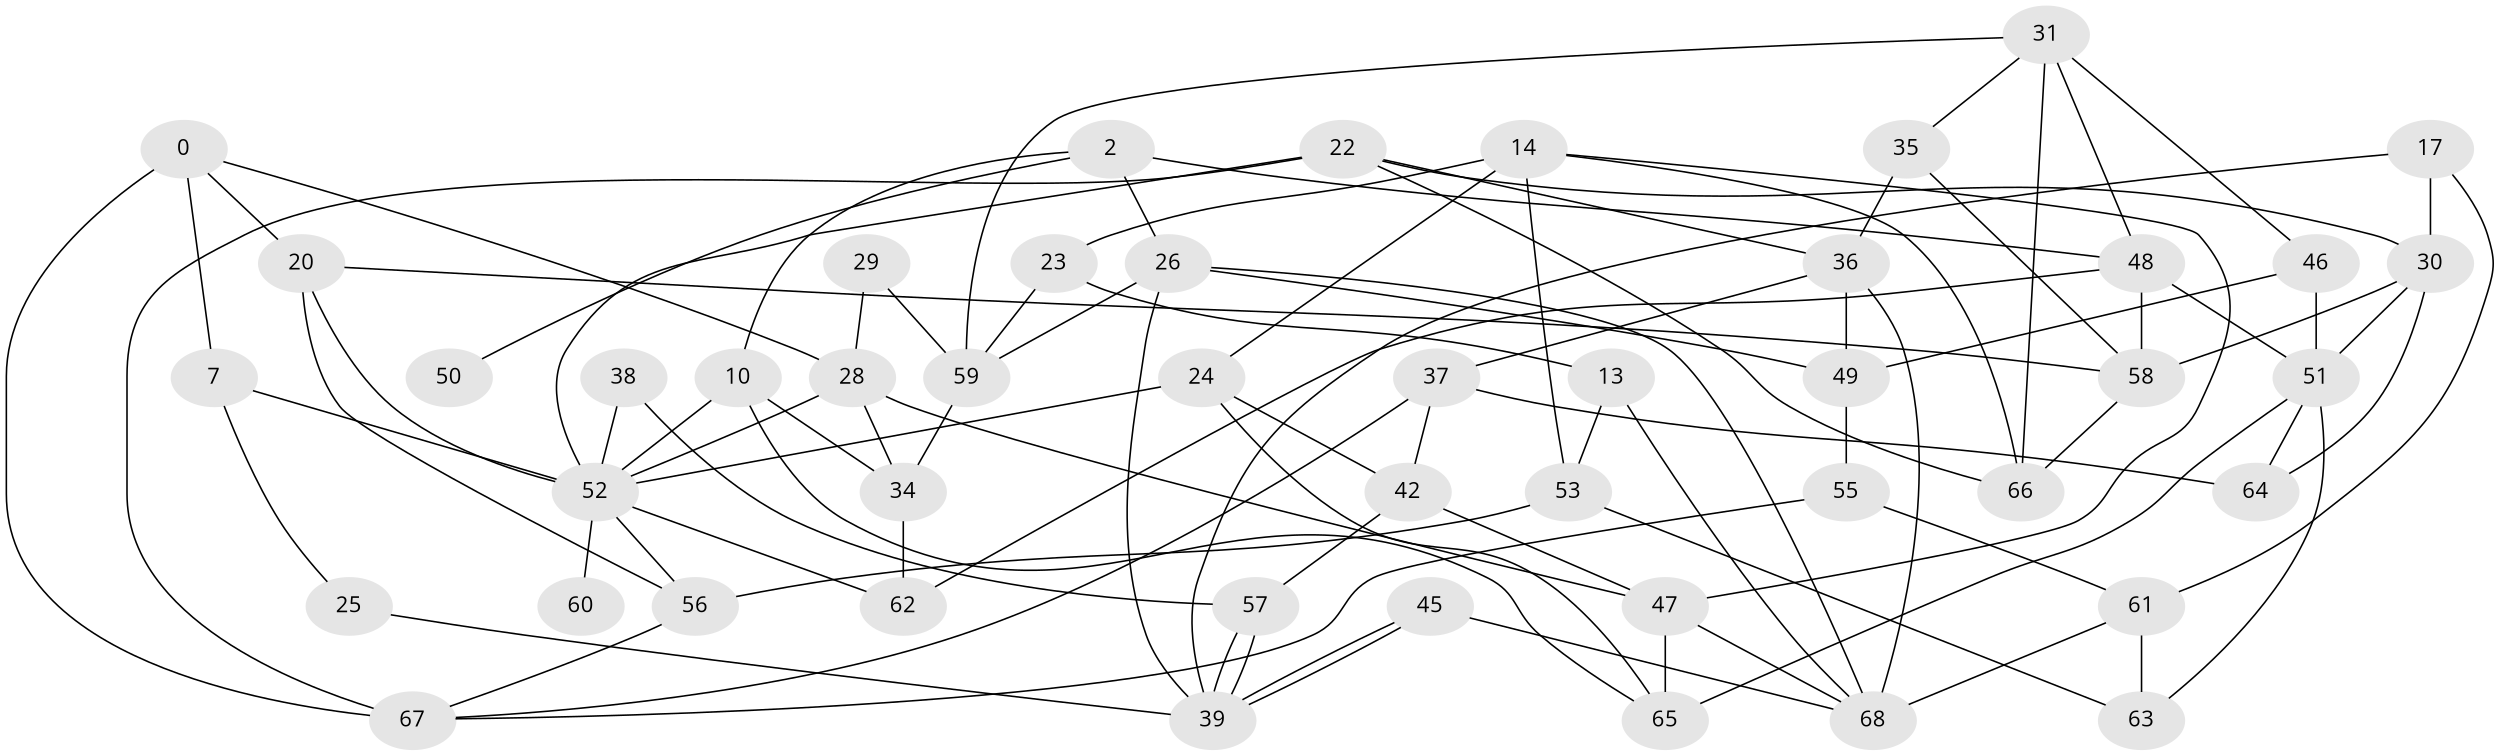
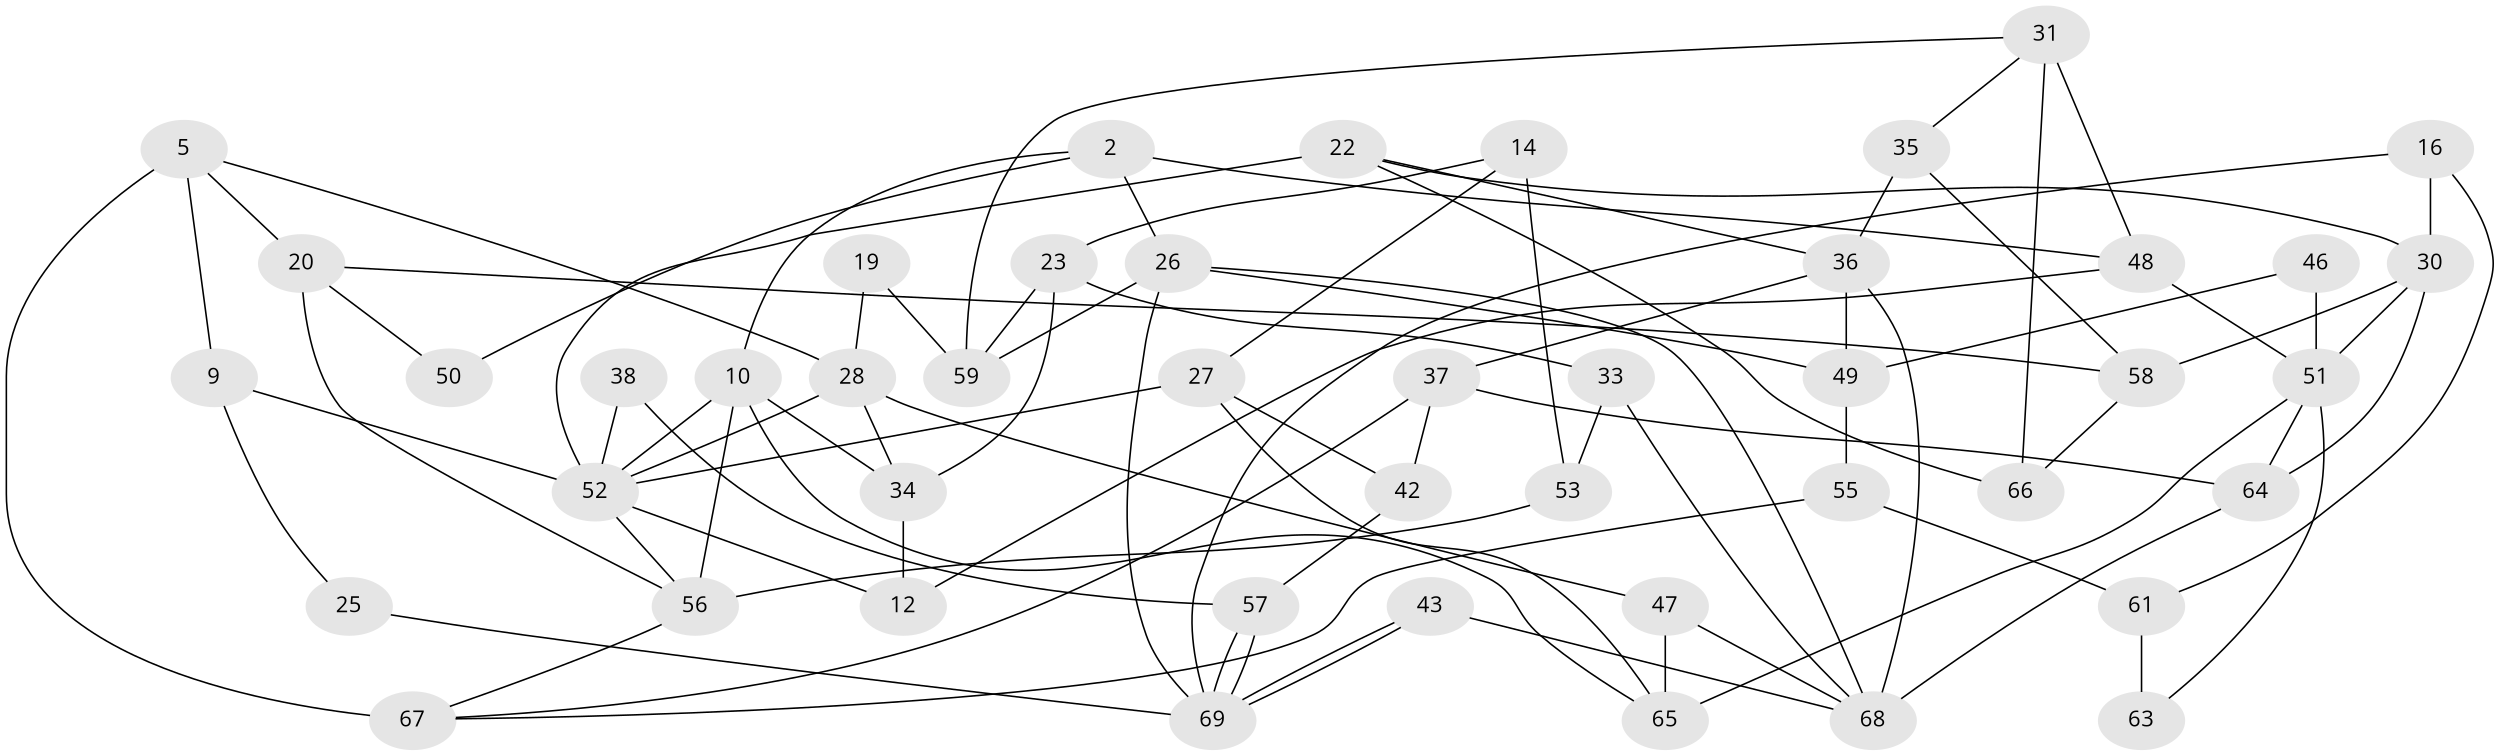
node "0": label "0" -> "5"
edge "31" -- "46": removed
node "17": label "17" -> "16"
edge "22" -- "67": removed
edge "14" -- "66": removed
node "29": label "29" -> "19"
edge "14" -- "47": removed
edge "48" -- "58": removed
node "7": label "7" -> "9"
node "24": label "24" -> "27"
node "13": label "13" -> "33"
edge "20" -- "52": now "20" -- "50"
edge "59" -- "34": now "23" -- "34"
edge "10" -- "56": added
edge "42" -- "47": removed
node "60": removed
node "62": label "62" -> "12"
node "45": label "45" -> "43"
edge "53" -- "63": removed
edge "61" -- "68": now "64" -- "68"
node "39": label "39" -> "69"
